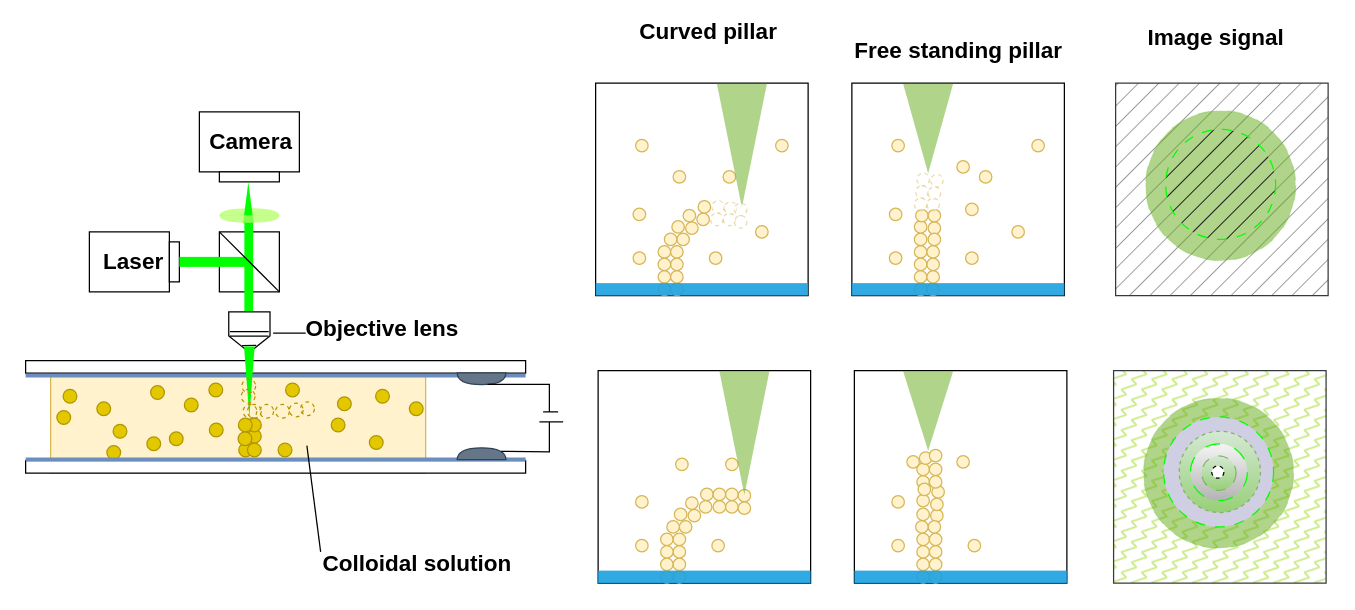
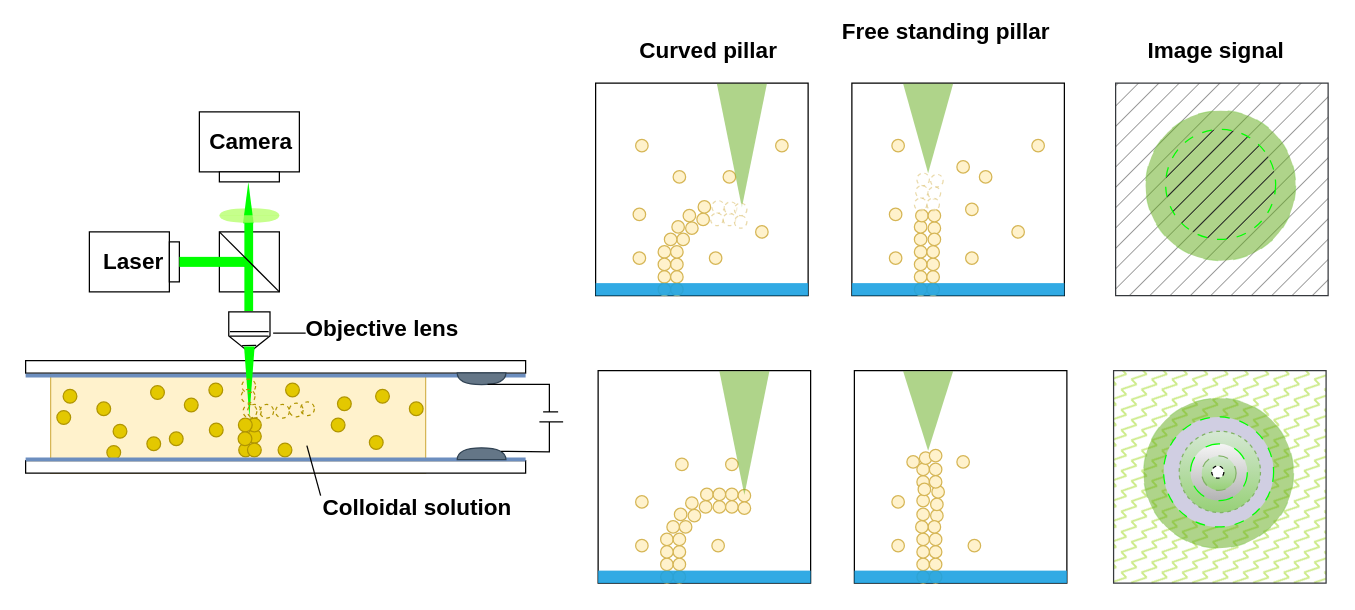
node "Curved pillar": moved (708, 32) -> (708, 51)
node "Image signal": moved (1216, 38) -> (1216, 51)
node "Free standing pillar": moved (958, 51) -> (946, 32)
node "Colloidal solution": moved (416, 564) -> (416, 508)
